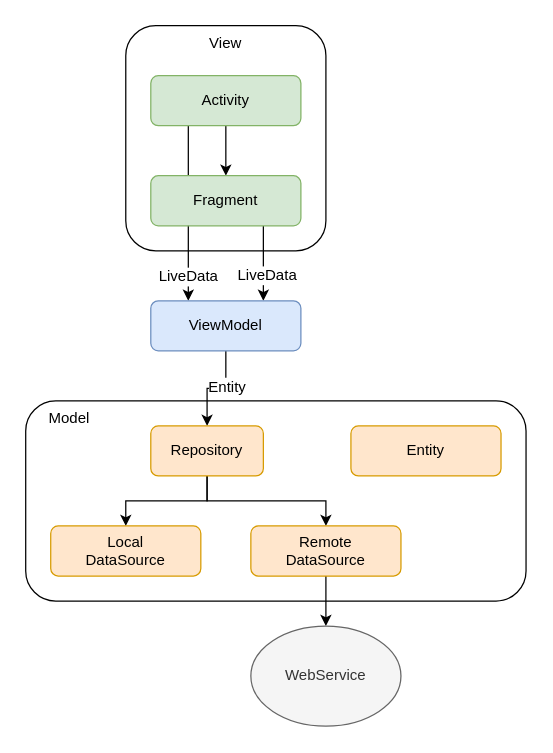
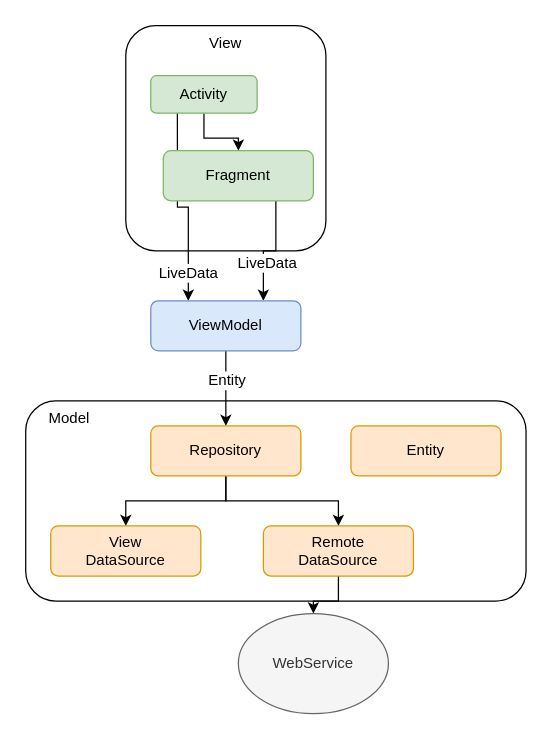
node "Activity": size 150x50 -> 106x38
node "Fragment": moved (226, 201) -> (238, 176)
node "Repository": size 113x50 -> 150x50
node "Local DataSource": label "Local DataSource" -> "View DataSource"
node "Remote DataSource": moved (326, 551) -> (338, 551)
node "WebService": moved (326, 676) -> (313, 663)
